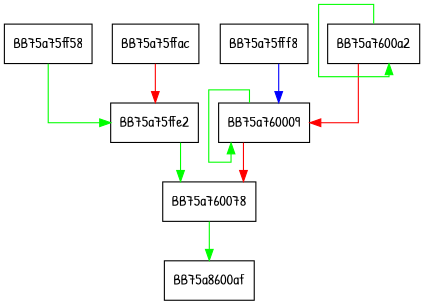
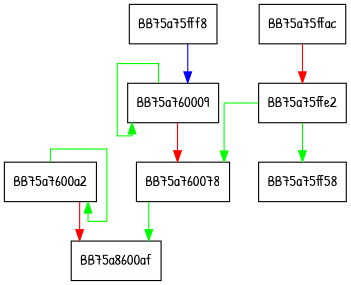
edge "BB75a7600a2" -> "BB75a760009": now "BB75a7600a2" -> "BB75a8600af"
edge "BB75a75ff58" -> "BB75a75ffe2": reversed
